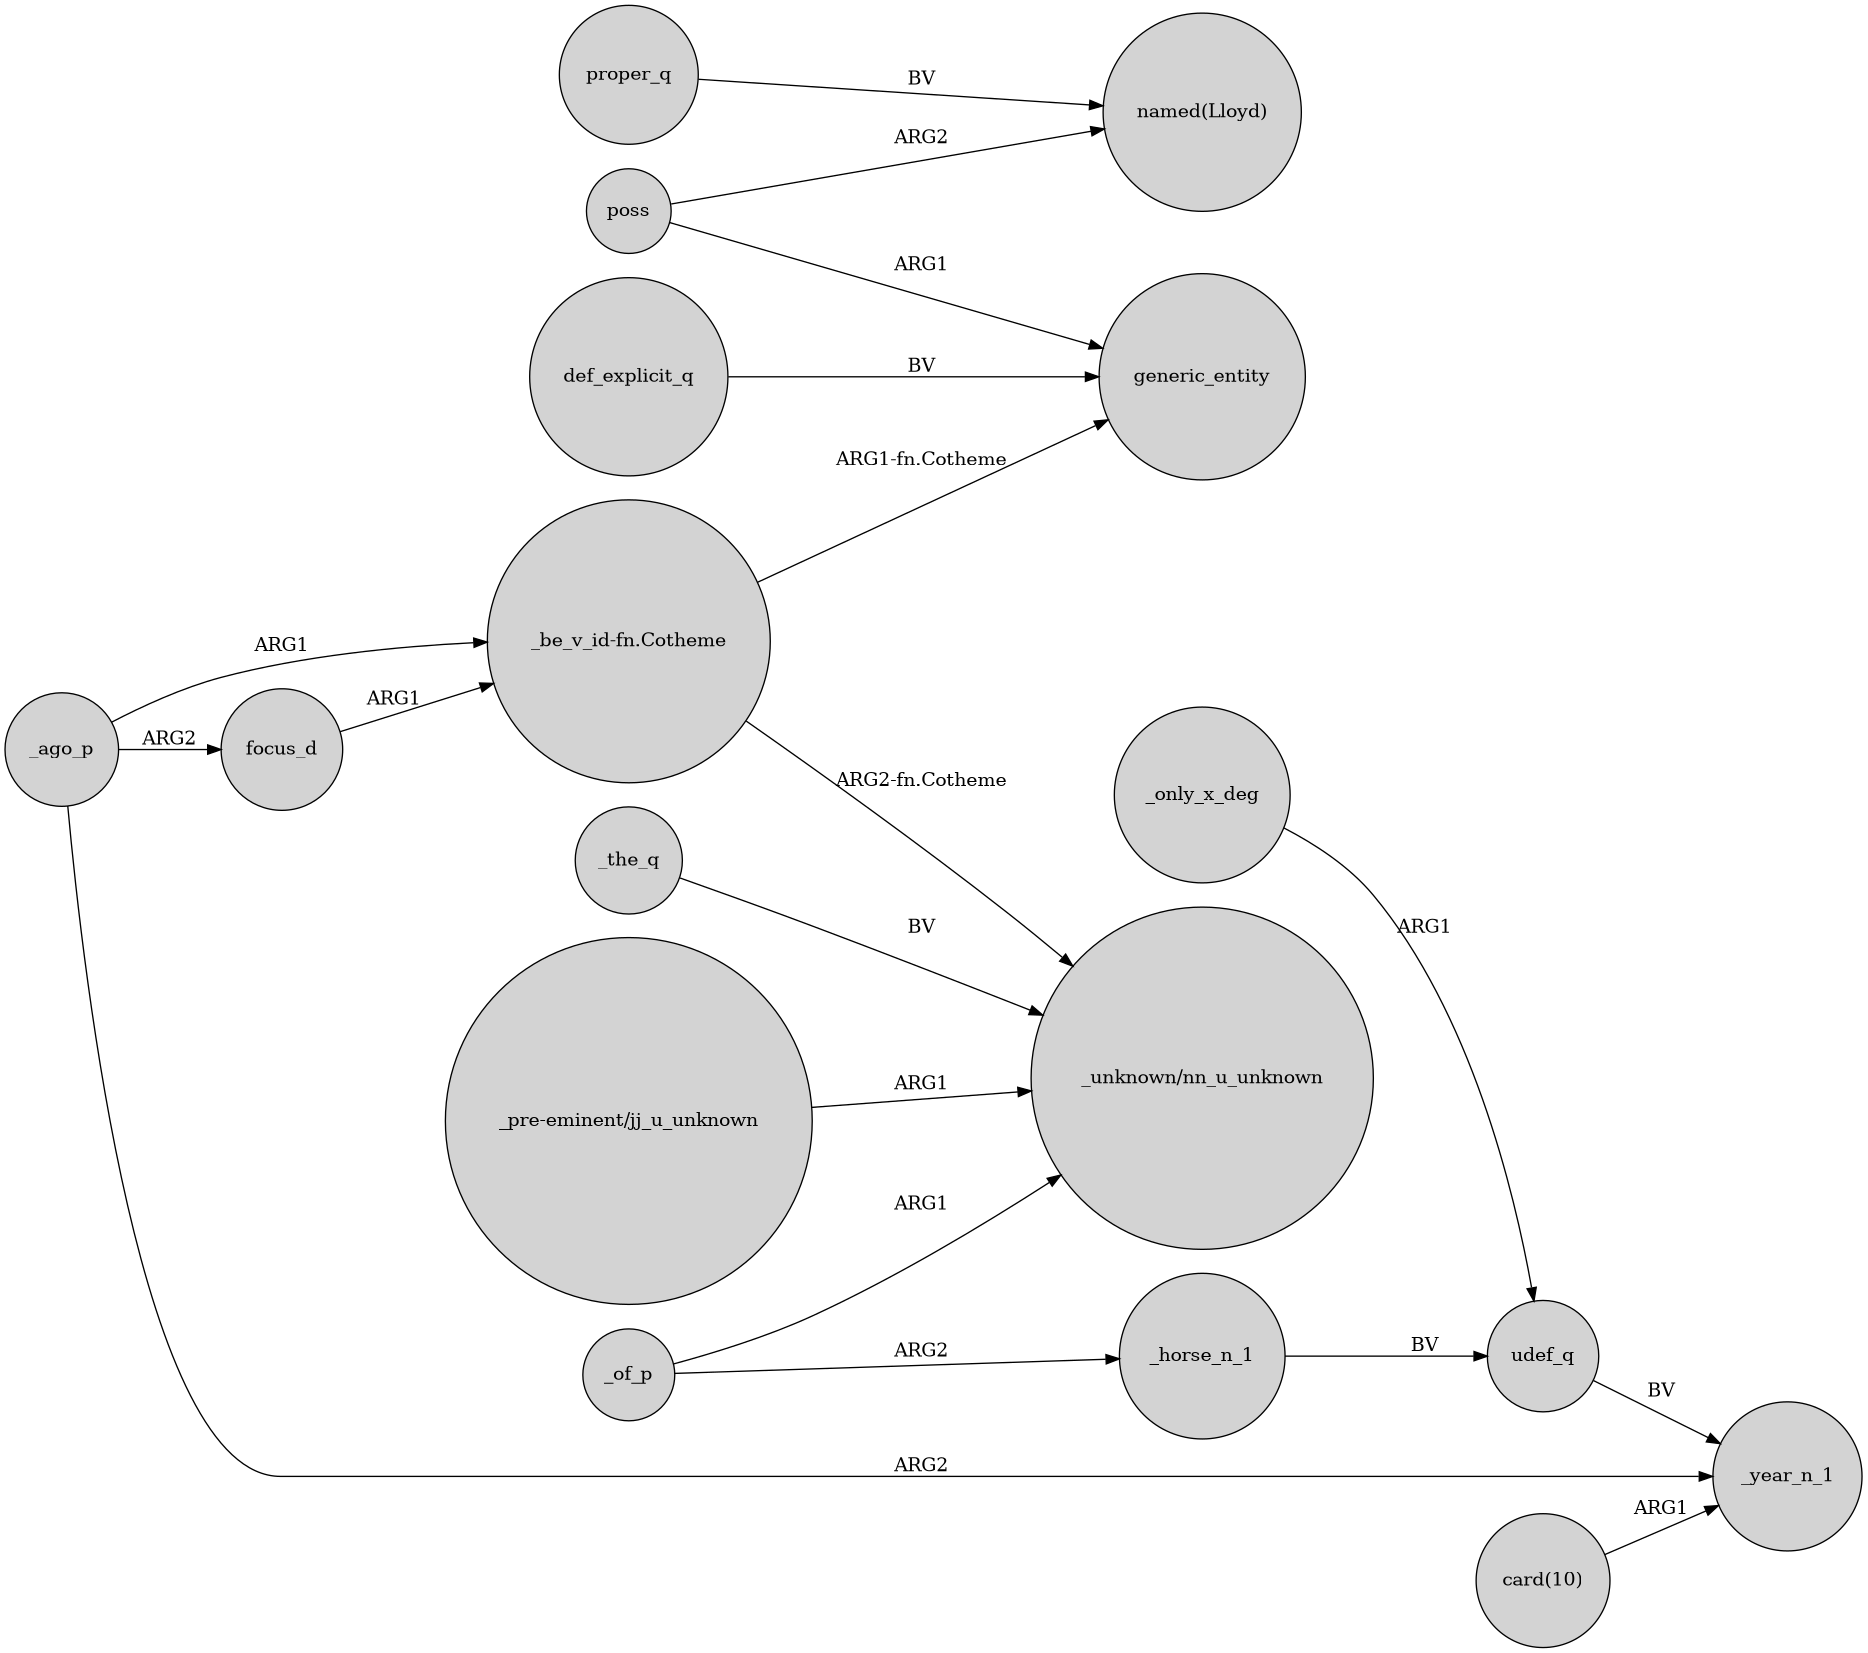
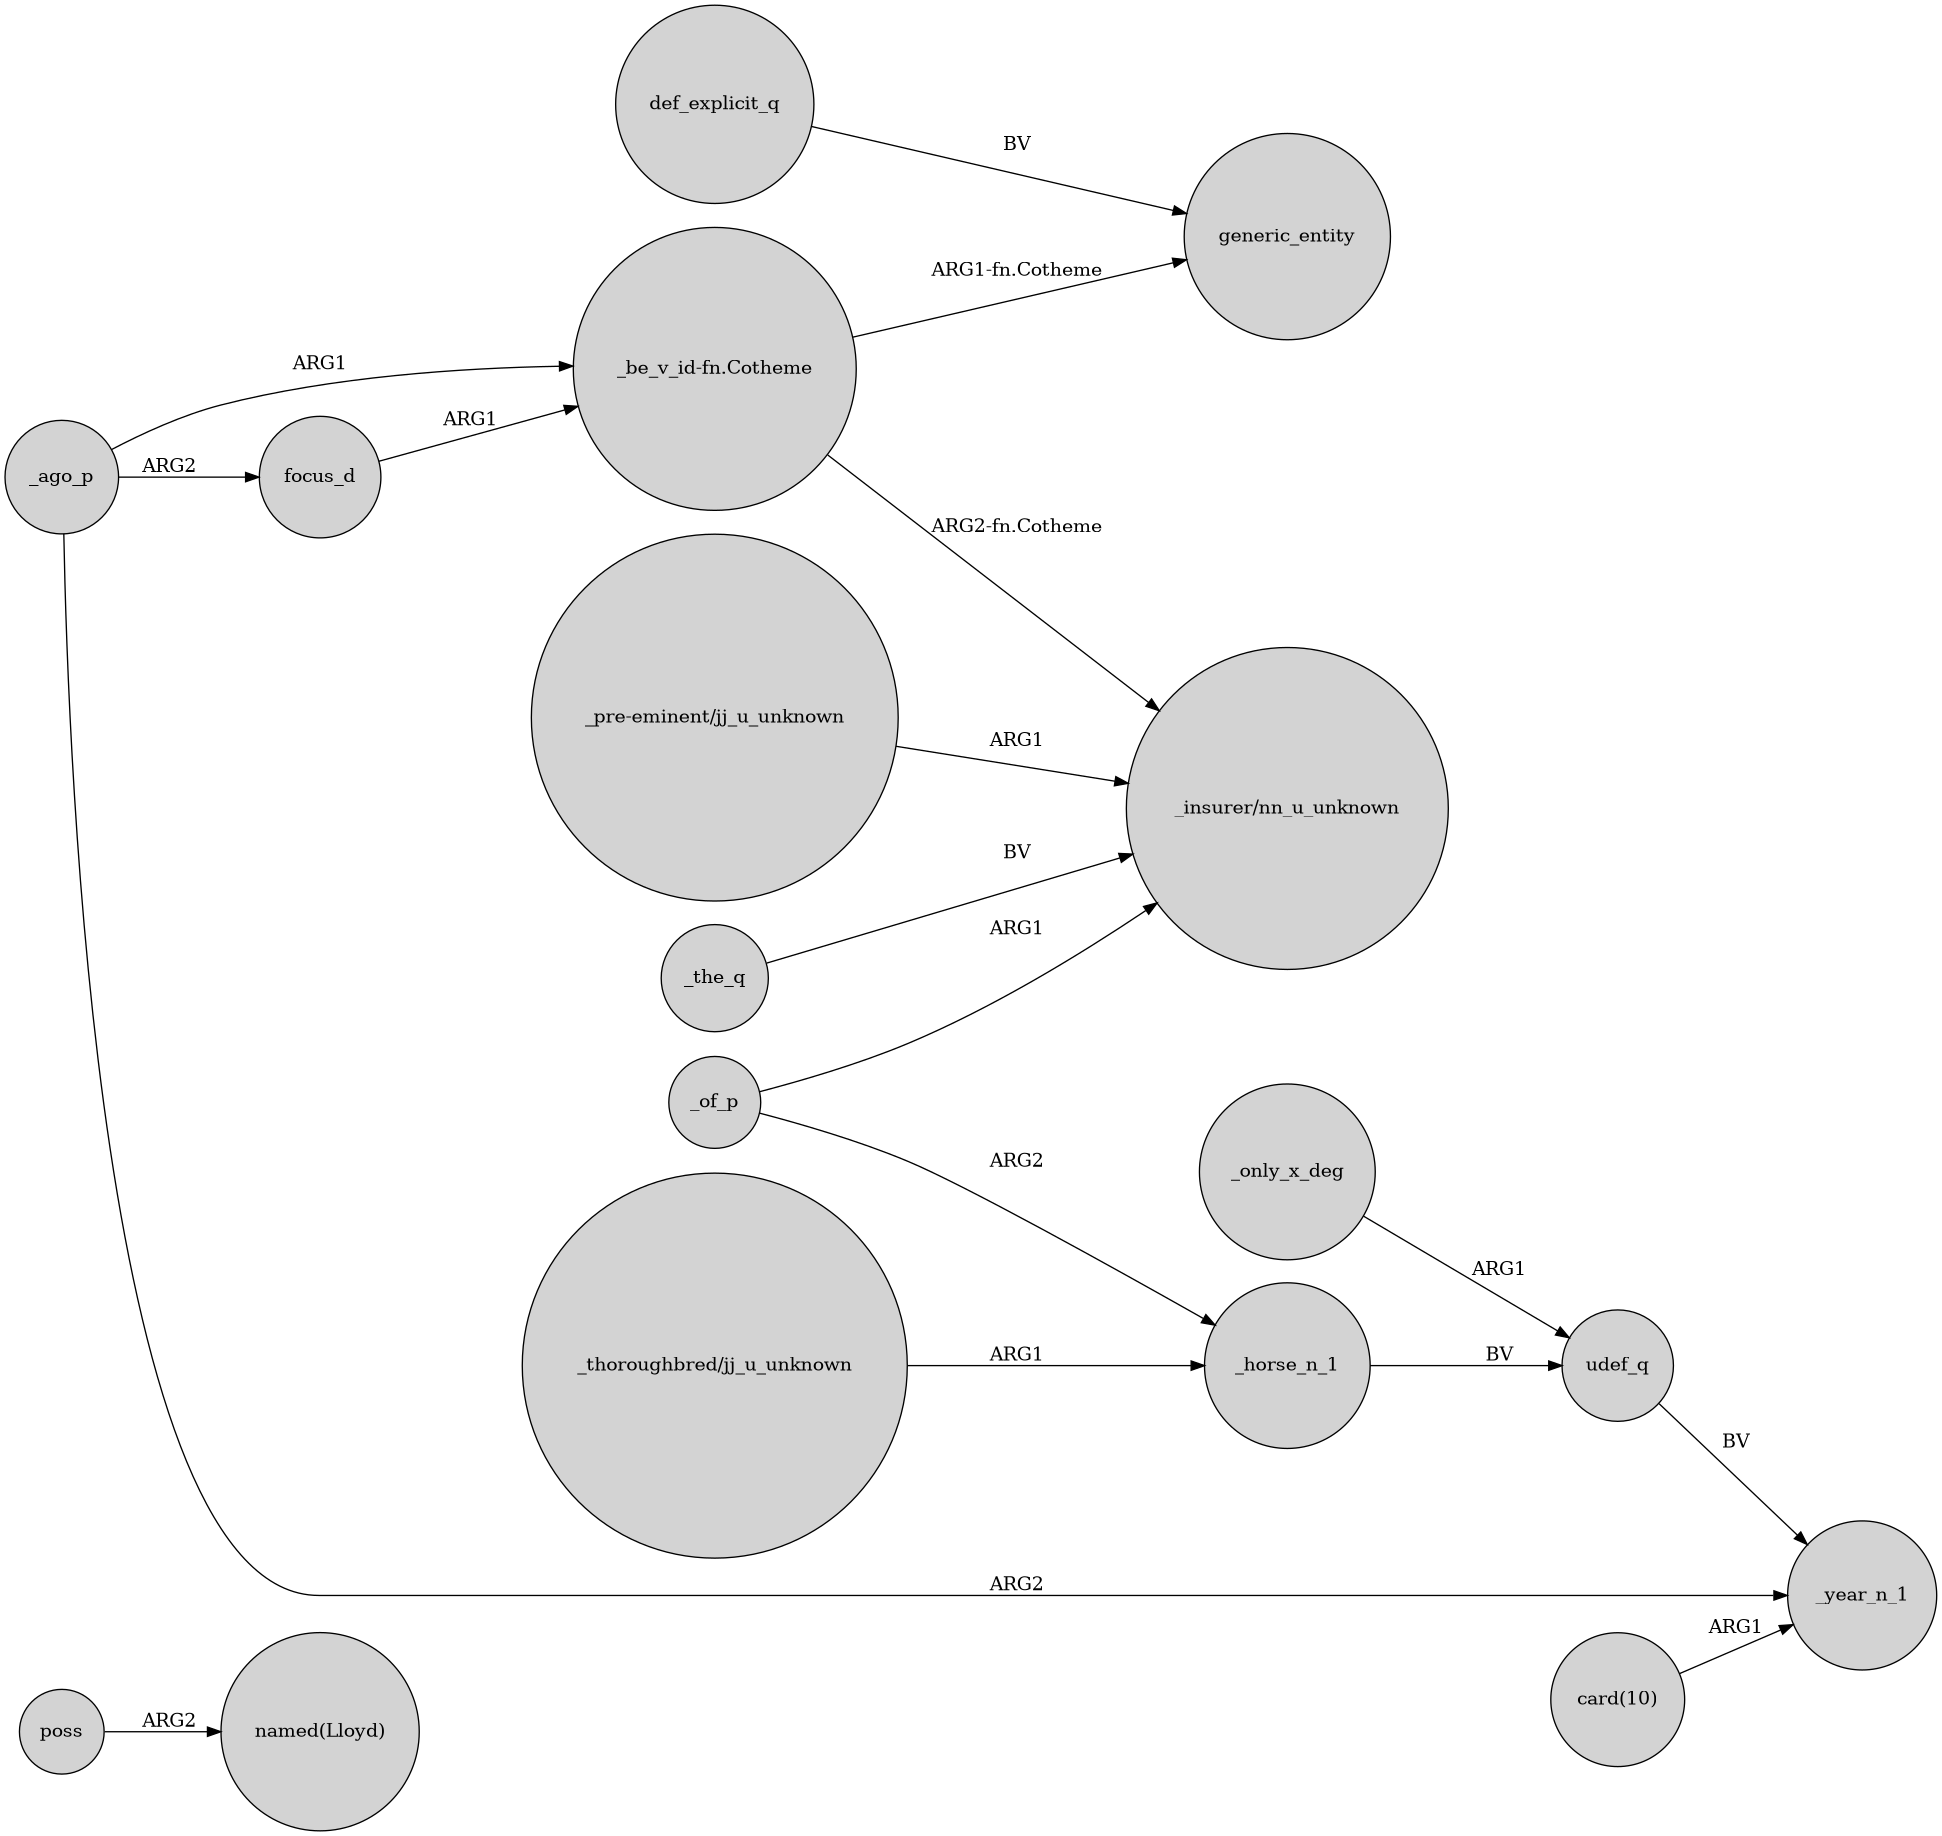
node "proper_q": removed
edge "poss" -> "generic_entity": removed, label "ARG1"
node "_unknown/nn_u_unknown": label "_unknown/nn_u_unknown" -> "_insurer/nn_u_unknown"
node "_thoroughbred/jj_u_unknown": added
